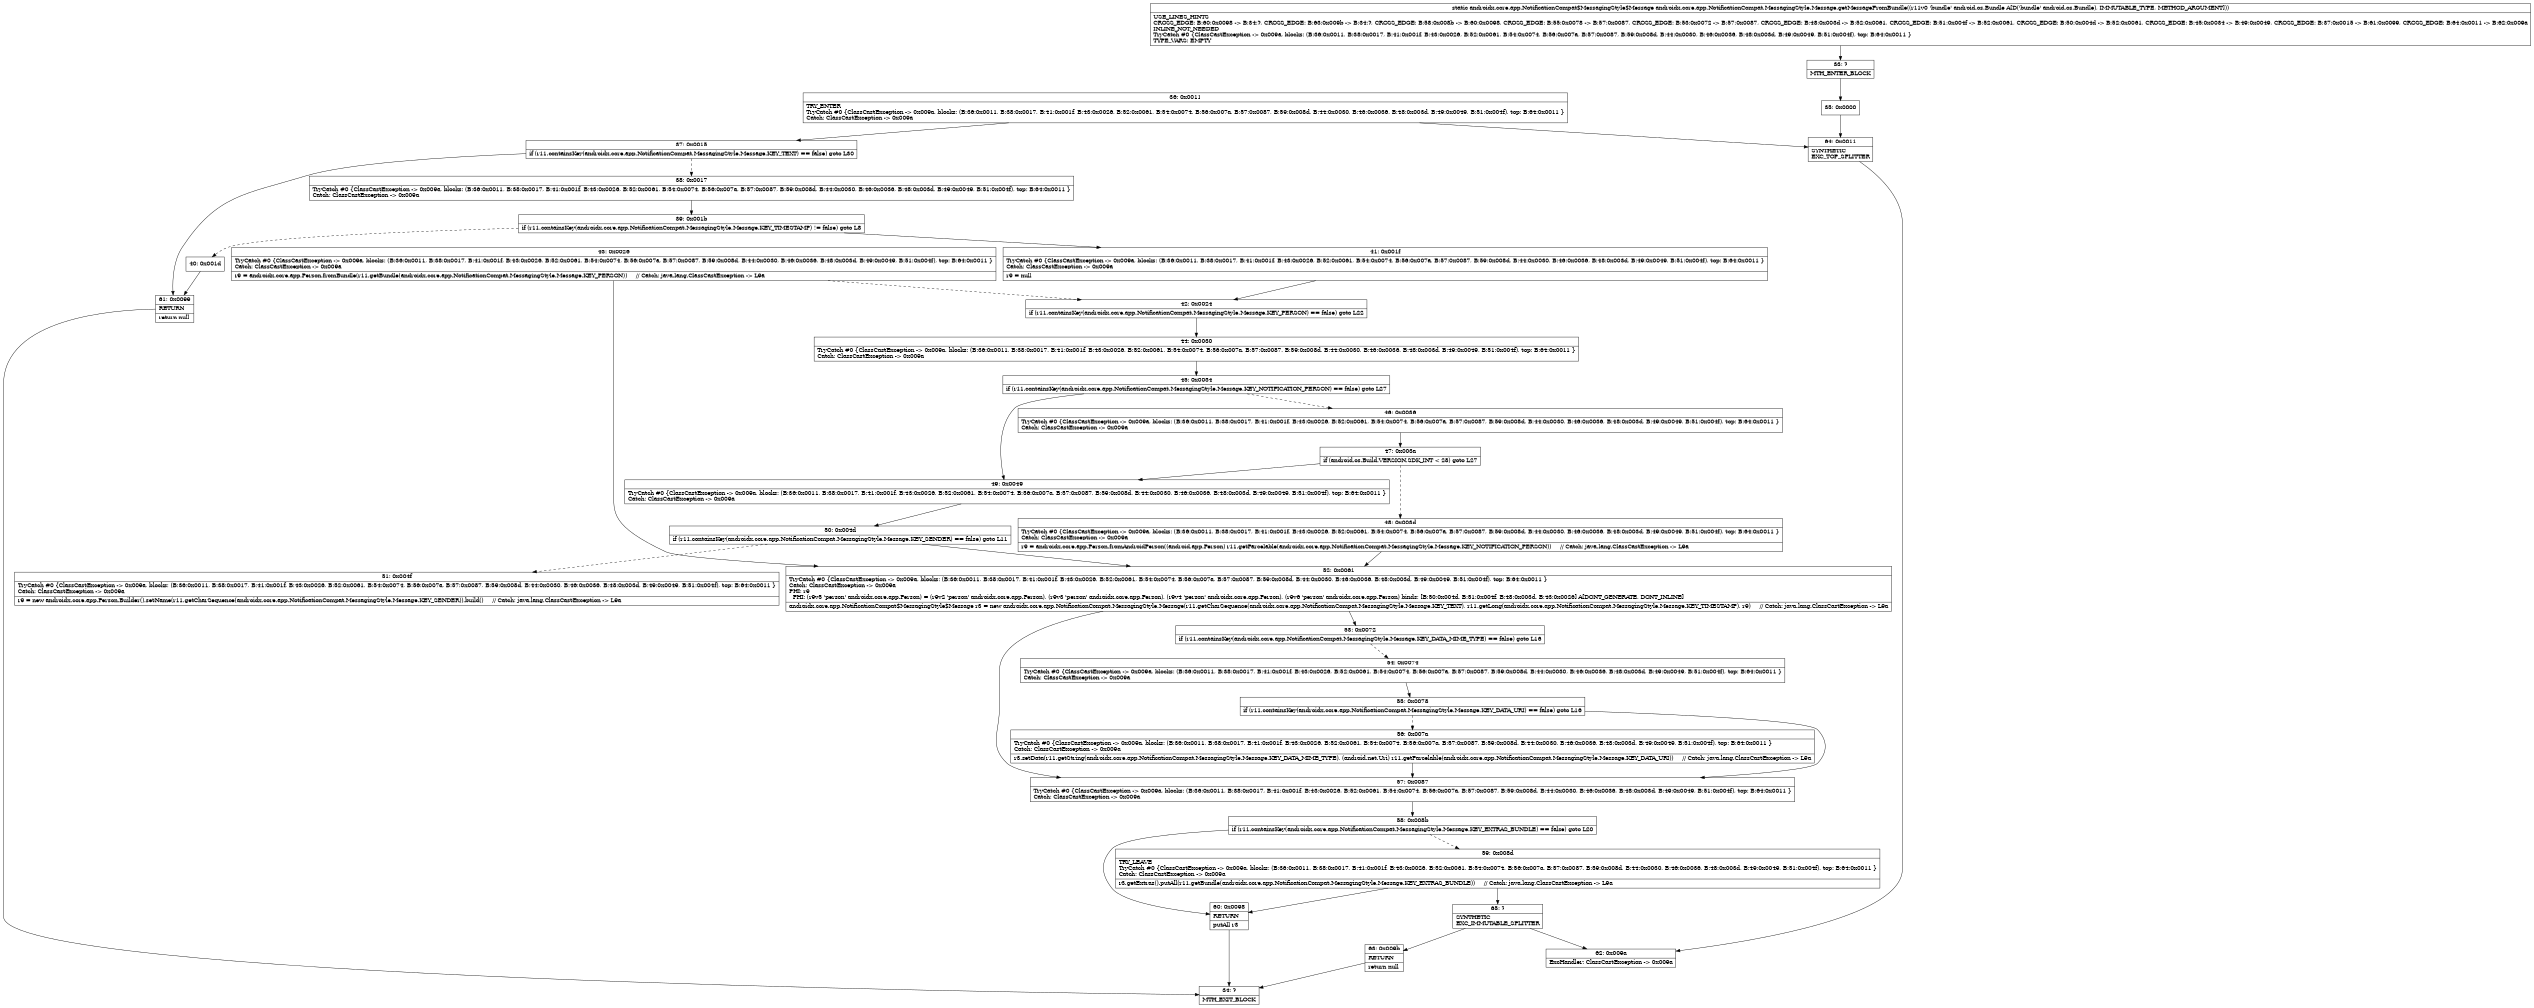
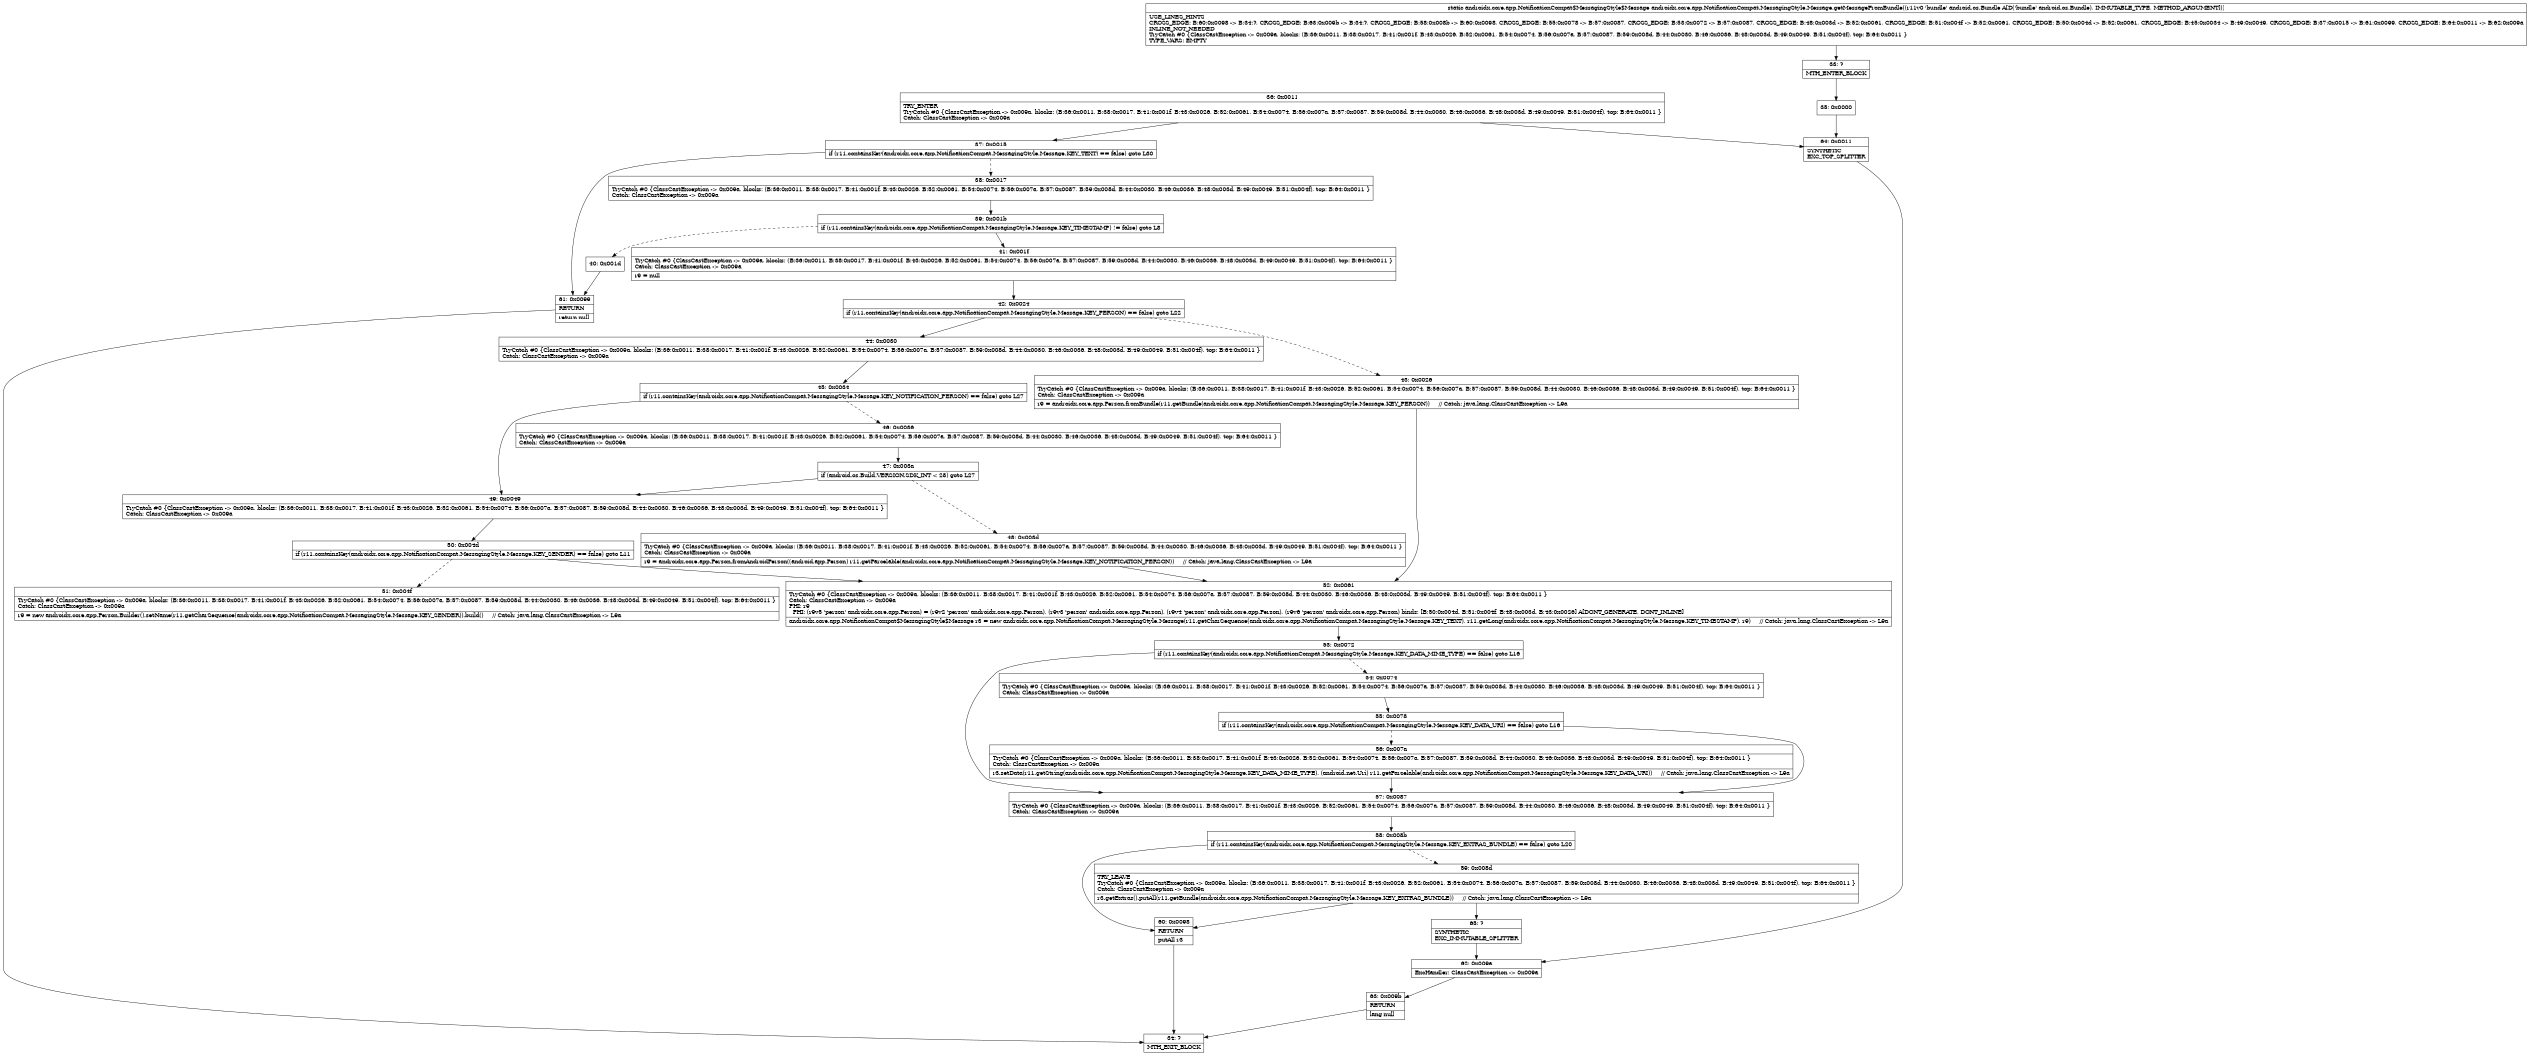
edge "43: 0x0026" -> "42: 0x0024": reversed
edge "52: 0x0061" -> "57: 0x0087": now "53: 0x0072" -> "57: 0x0087"
edge "65: ?" -> "63: 0x009b": now "62: 0x009a" -> "63: 0x009b"
node "63: 0x009b": text "return null" -> "lang null"
